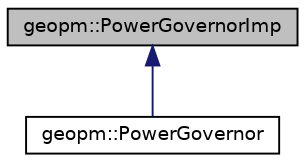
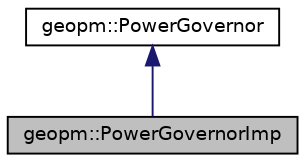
edge "geopm::PowerGovernor" -> "geopm::PowerGovernorImp": reversed
